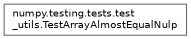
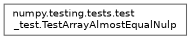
node "numpy.testing.tests.test _utils.TestArrayAlmostEqualNulp": label "numpy.testing.tests.test _utils.TestArrayAlmostEqualNulp" -> "numpy.testing.tests.test _test.TestArrayAlmostEqualNulp"
